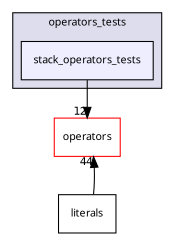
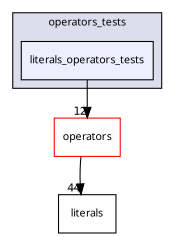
node "stack_operators_tests": label "stack_operators_tests" -> "literals_operators_tests"
edge "literals" -> "operators": reversed
